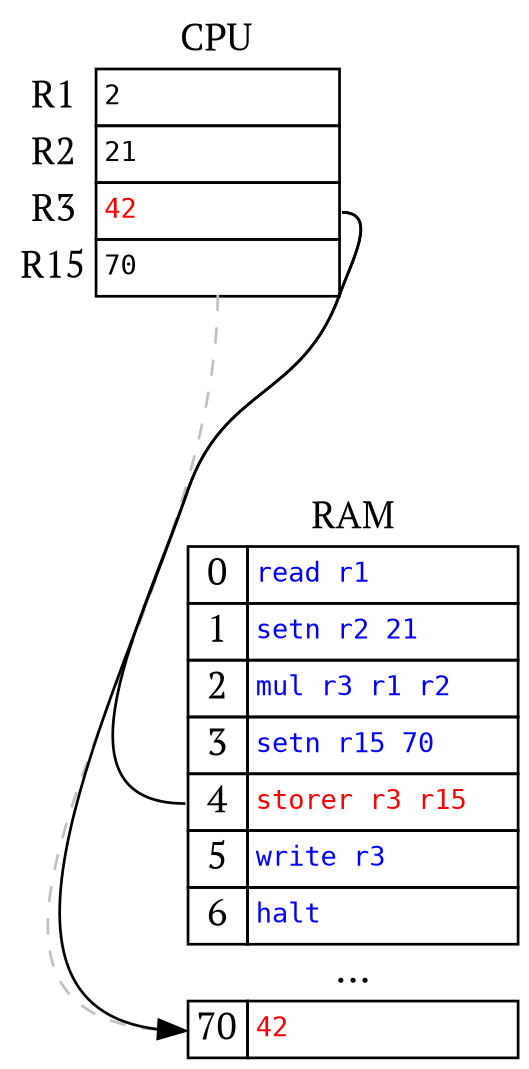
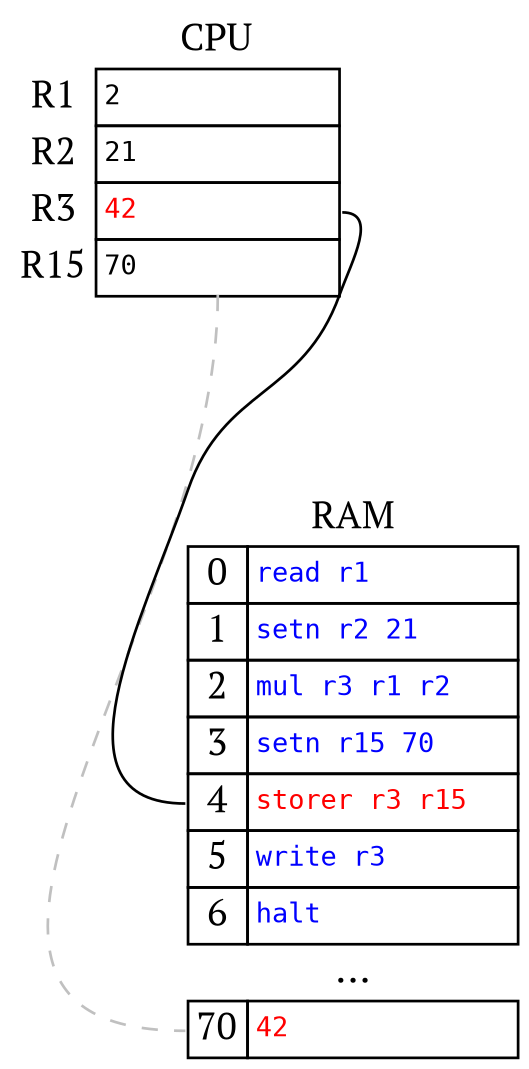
edge "CPU" -> "RAM": removed
